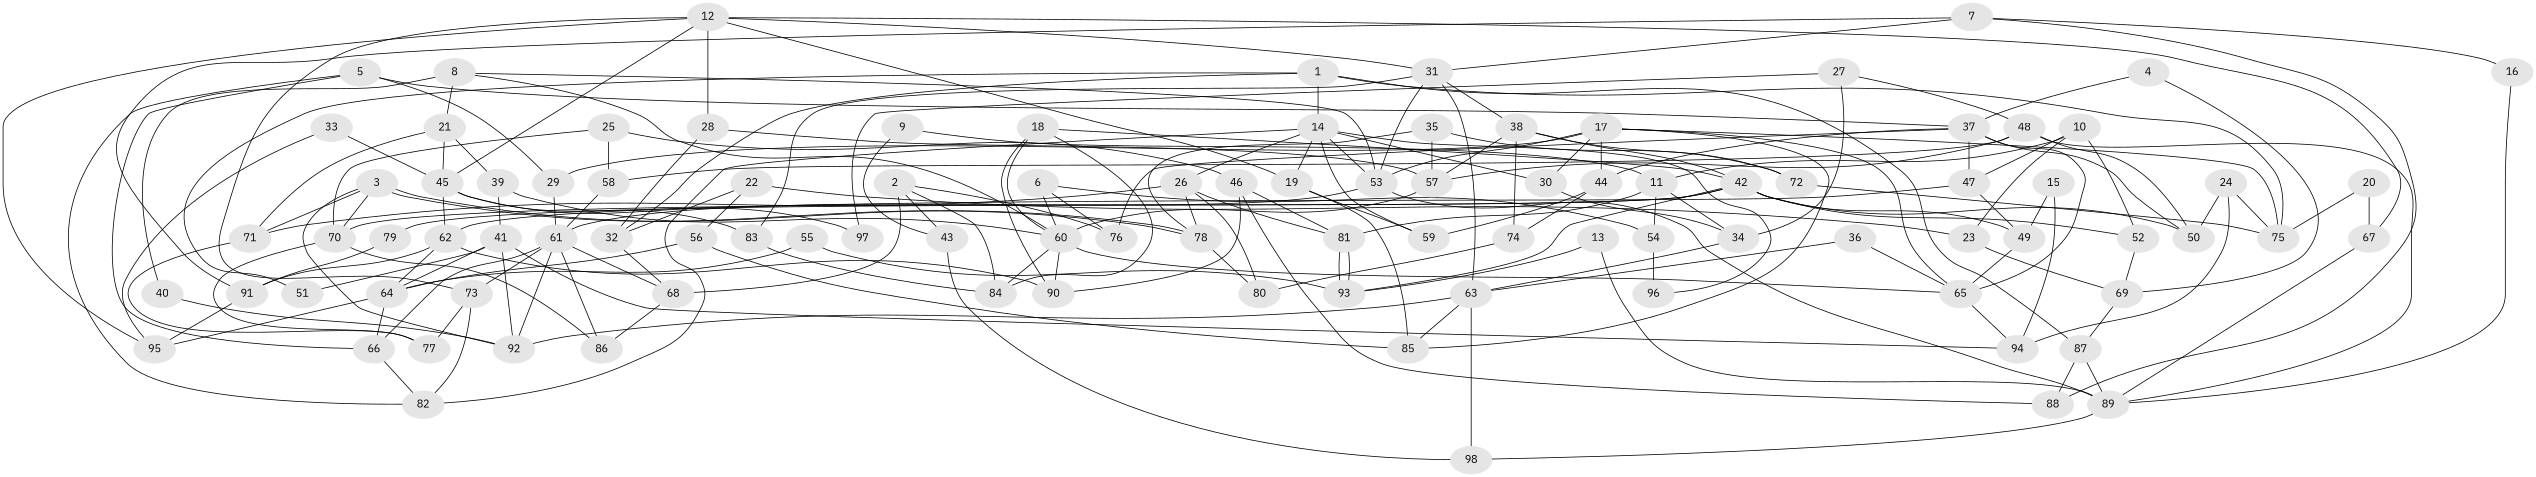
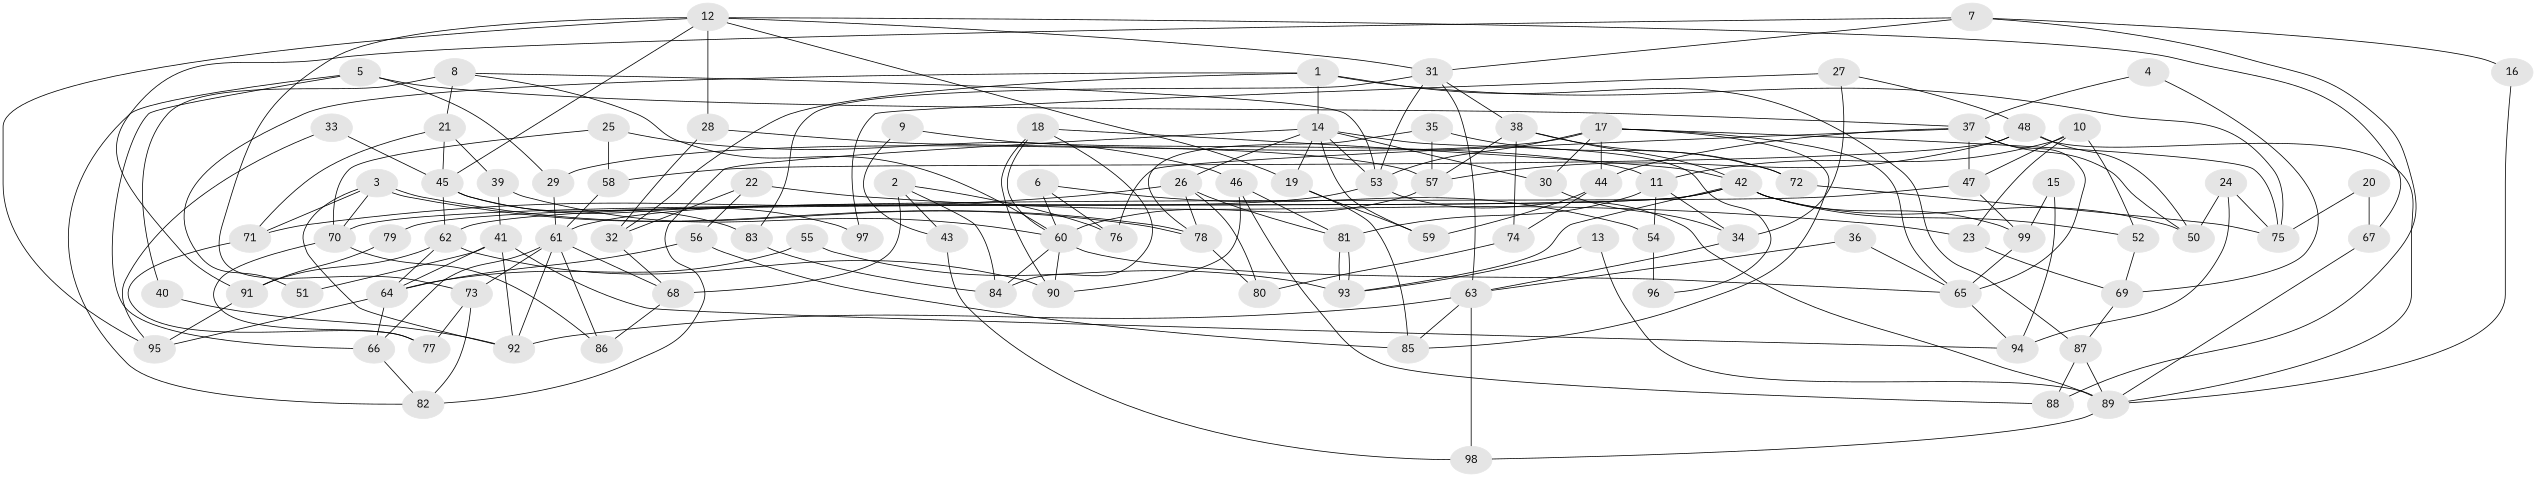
node "49": label "49" -> "99"
